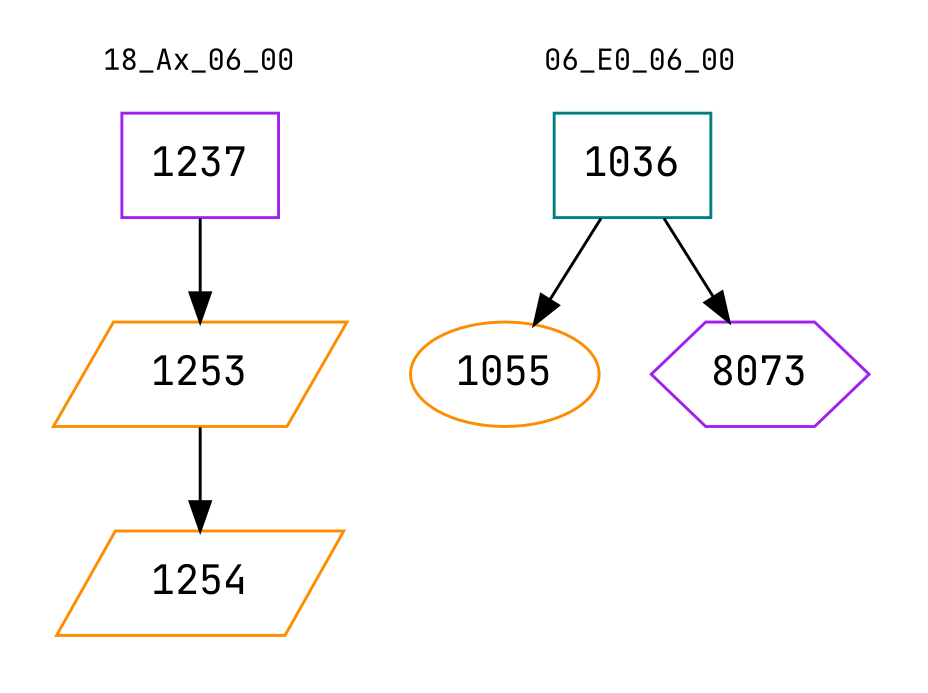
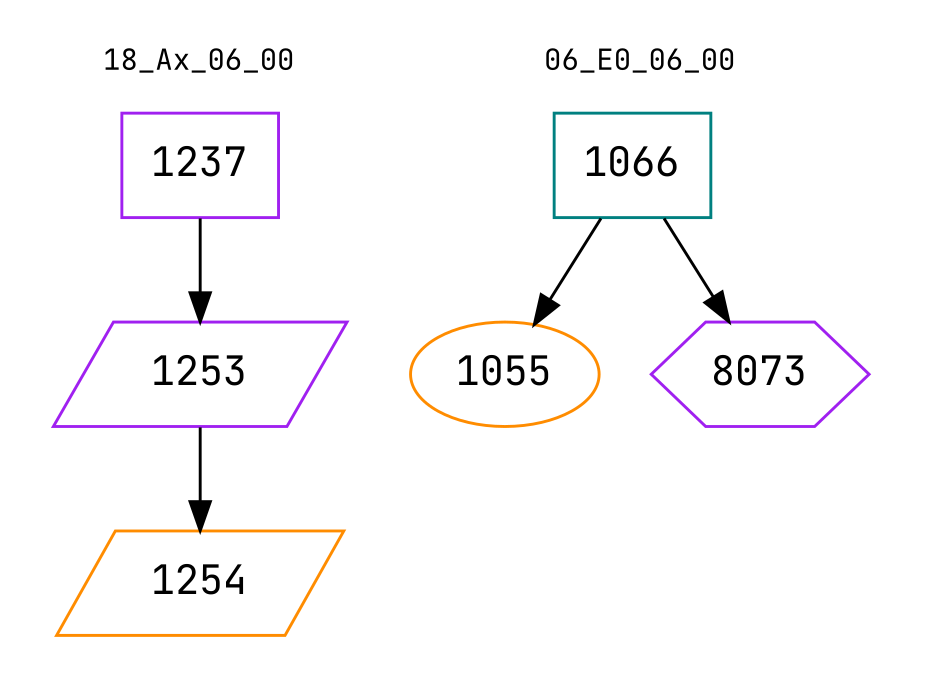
node "1036": label "1036" -> "1066"
node "1253": color darkorange -> purple
